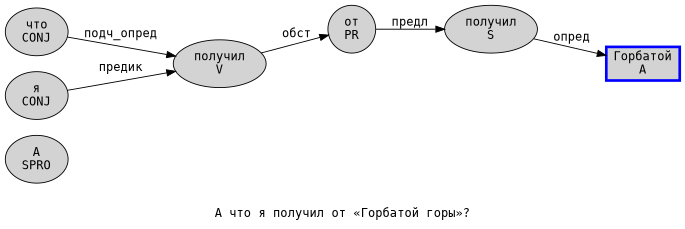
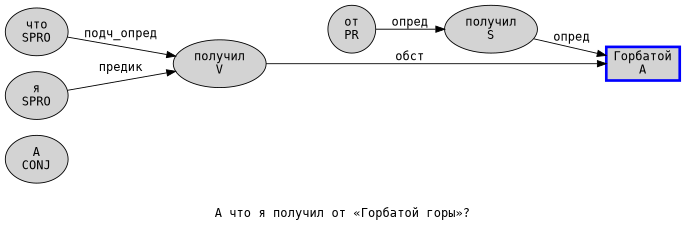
edge "от PR" -> "получил S": label "предл" -> "опред"
node "что CONJ": label "что CONJ" -> "что SPRO"
edge "получил V" -> "от PR": now "получил V" -> "Горбатой A"
node "я CONJ": label "я CONJ" -> "я SPRO"
node "А SPRO": label "А SPRO" -> "А CONJ"
